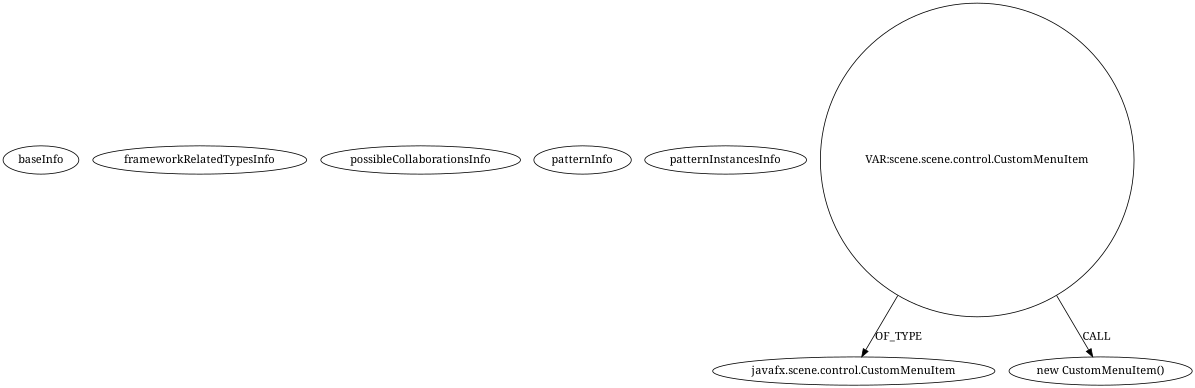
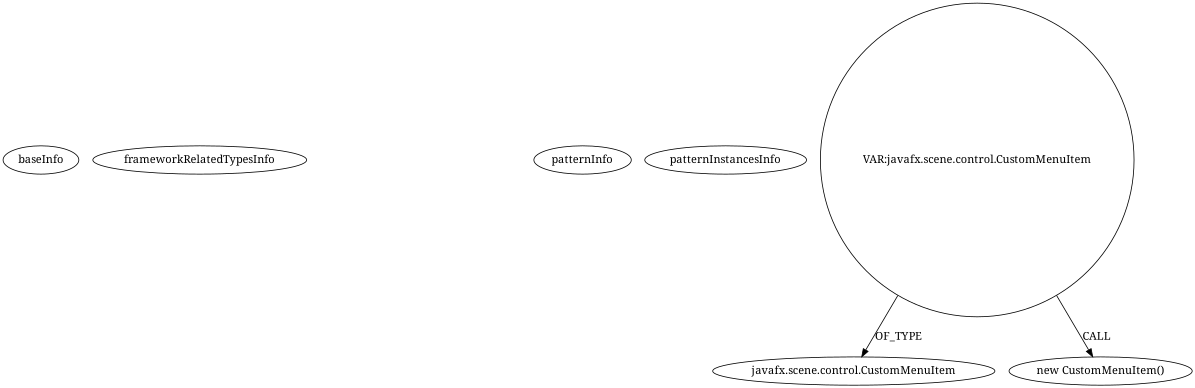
node "possibleCollaborationsInfo": removed
node "VAR:scene.scene.control.CustomMenuItem": label "VAR:scene.scene.control.CustomMenuItem" -> "VAR:javafx.scene.control.CustomMenuItem"
